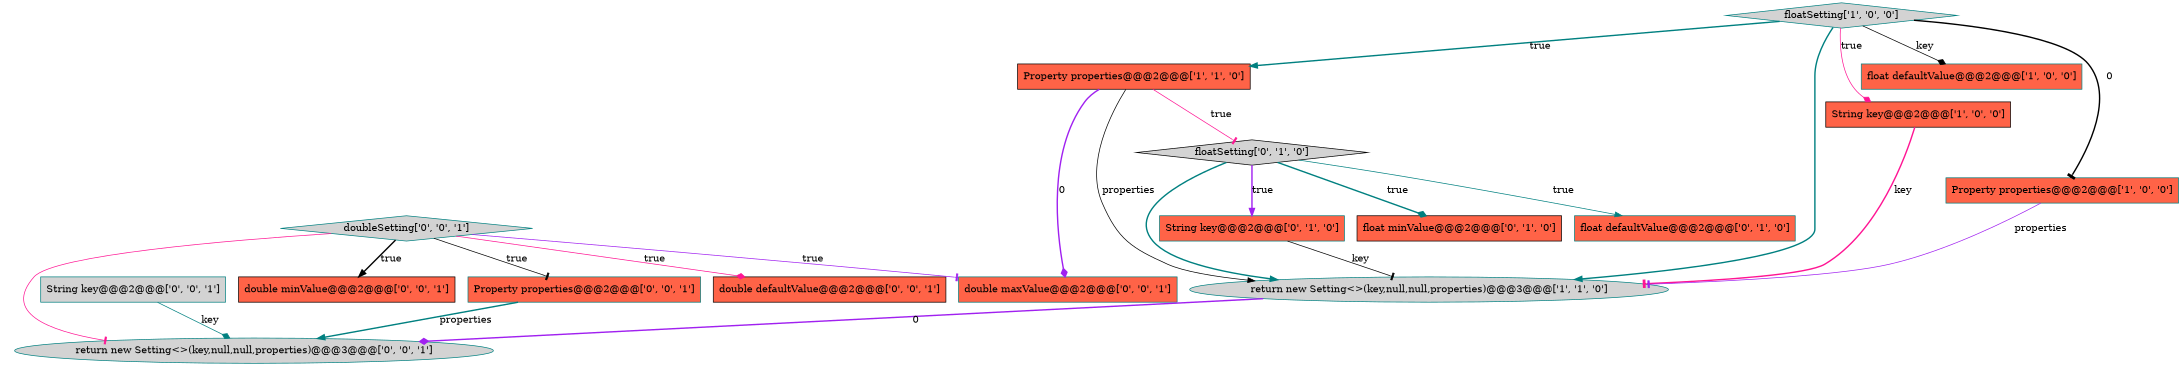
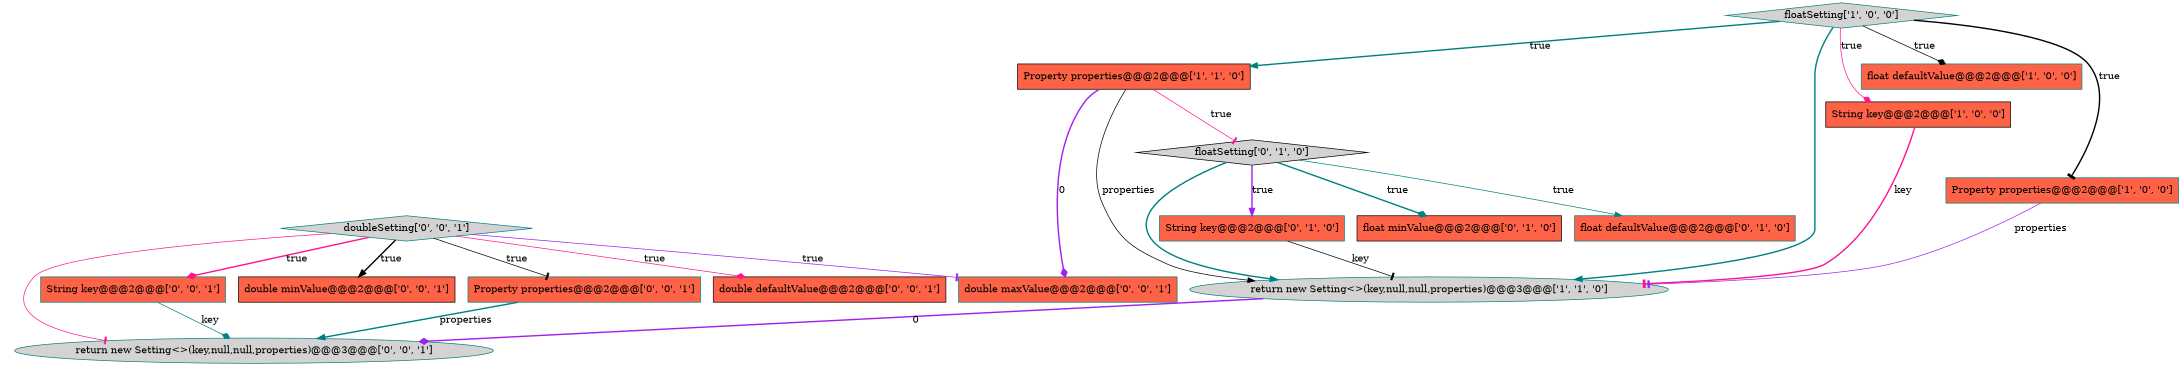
edge "floatSetting['1', '0', '0']" -> "float defaultValue@@@2@@@['1', '0', '0']": label "key" -> "true"
edge "floatSetting['1', '0', '0']" -> "Property properties@@@2@@@['1', '0', '0']": label "0" -> "true"
edge "doubleSetting['0', '0', '1']" -> "String key@@@2@@@['0', '0', '1']": added, label "true"
node "String key@@@2@@@['0', '0', '1']": fillcolor lightgray -> tomato
